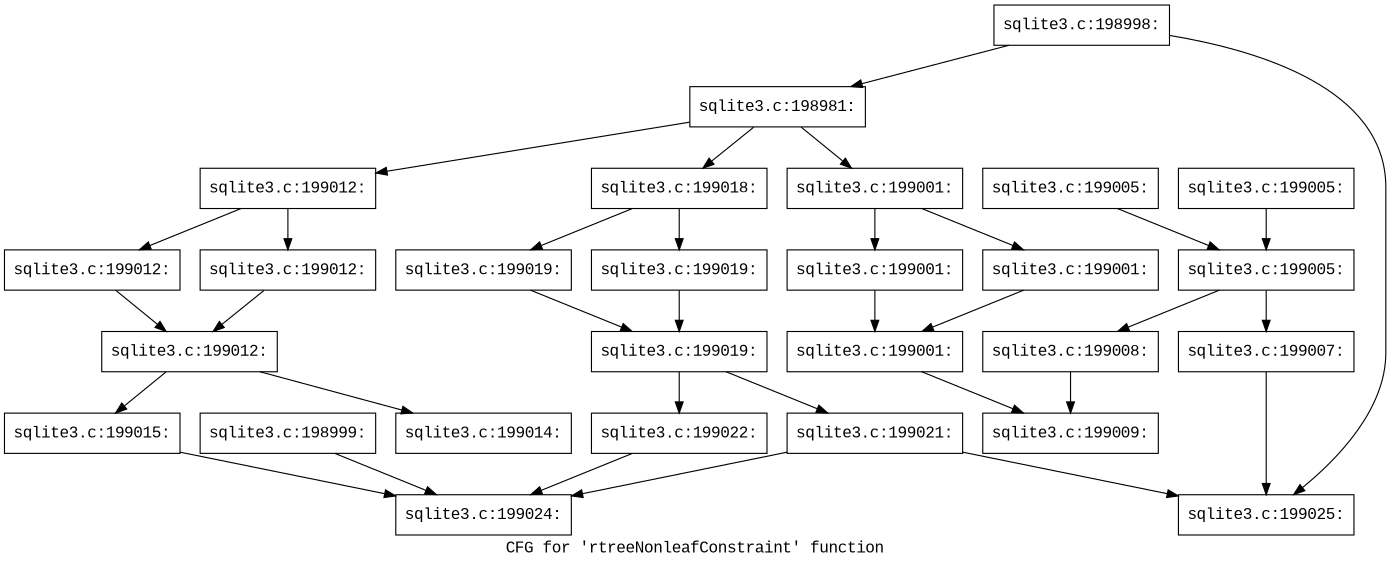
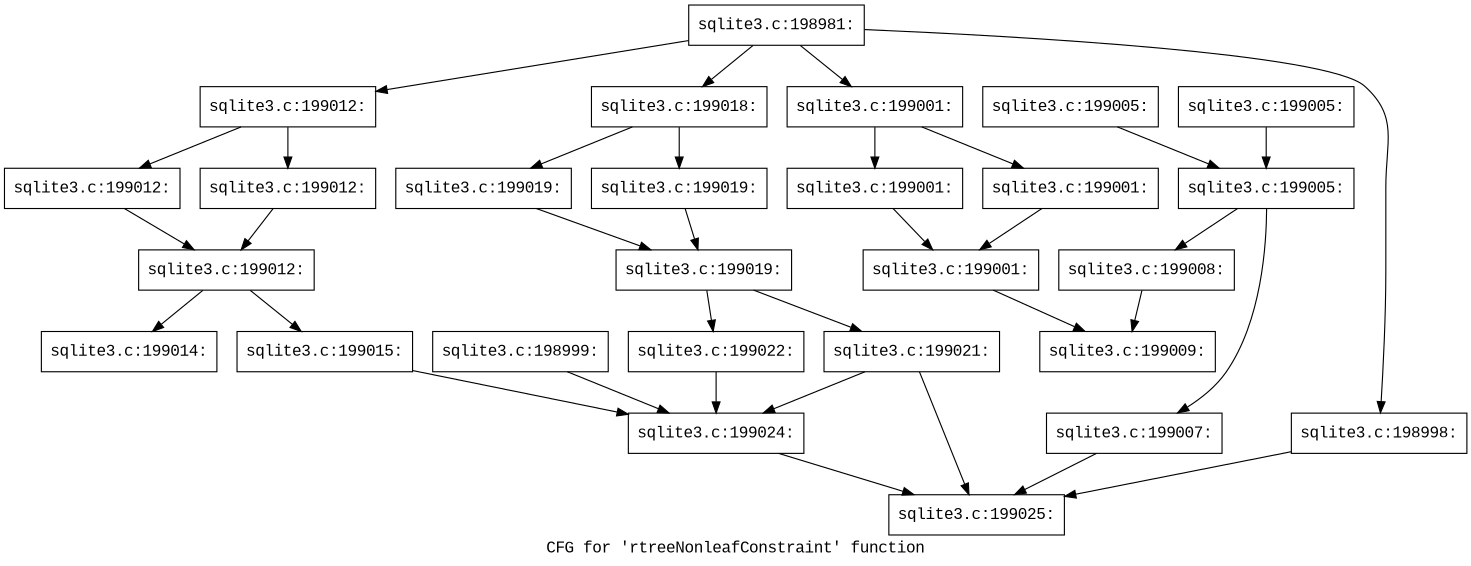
edge "sqlite3.c:198998:" -> "sqlite3.c:198981:": reversed
edge "sqlite3.c:199024:" -> "sqlite3.c:199025:": added
